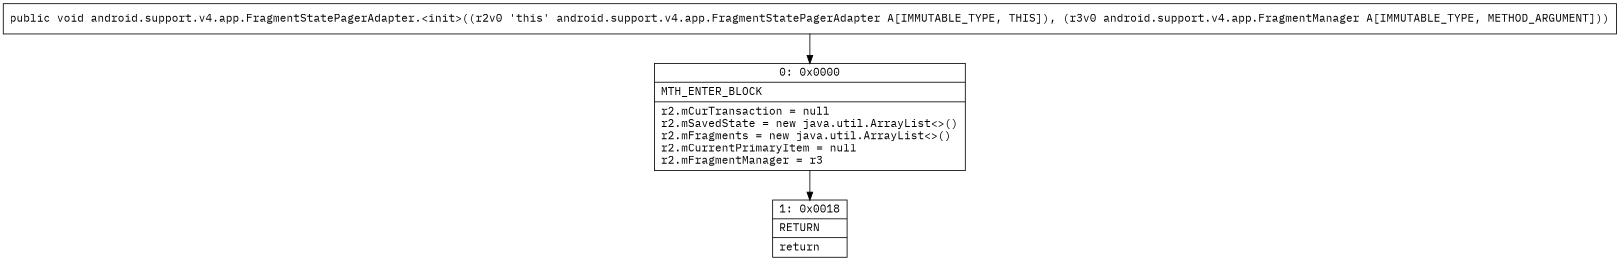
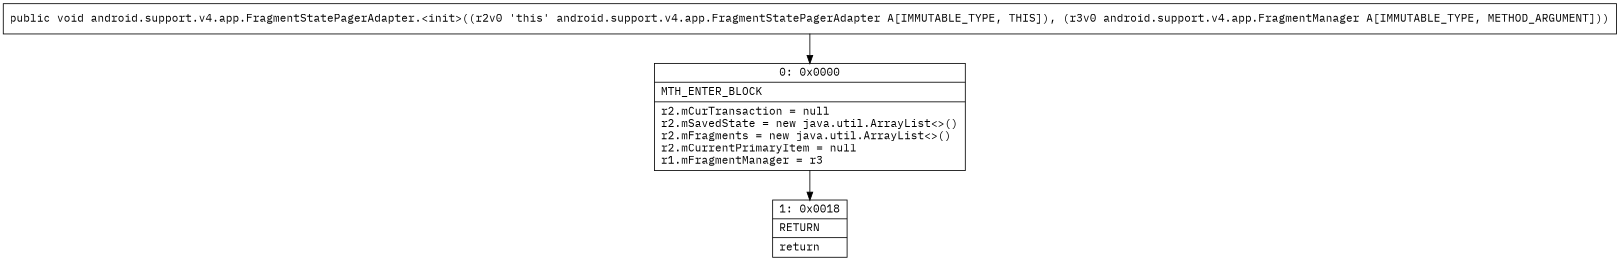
node "0: 0x0000": text "r2.mFragmentManager = r3" -> "r1.mFragmentManager = r3"
